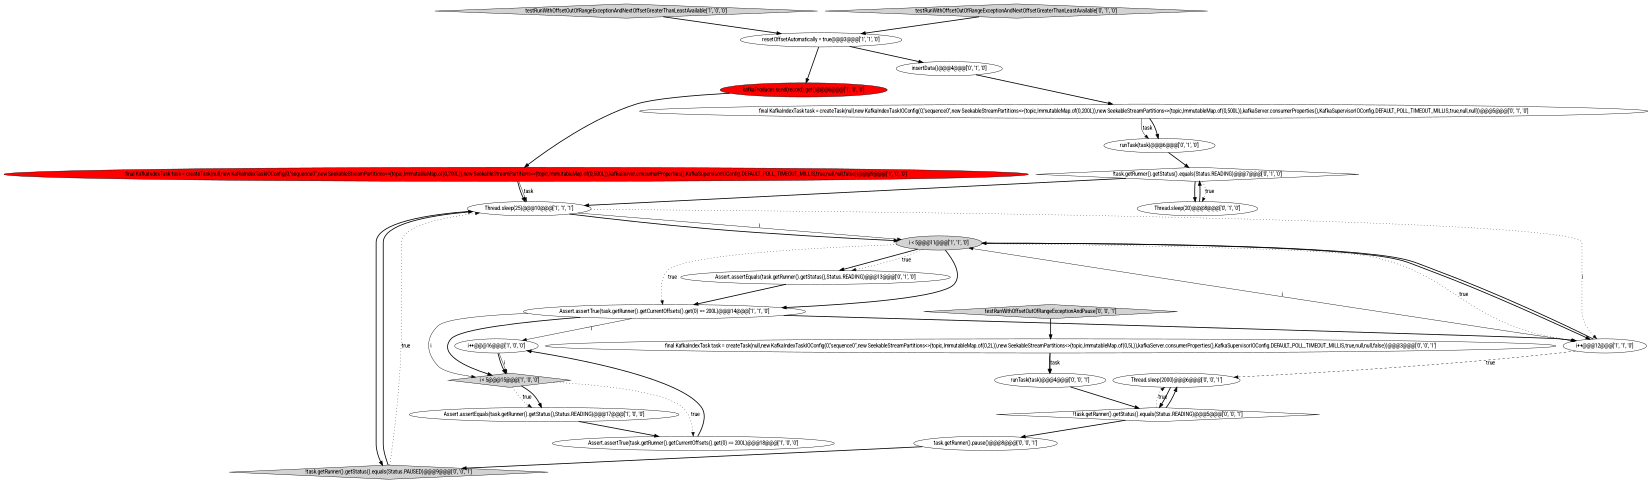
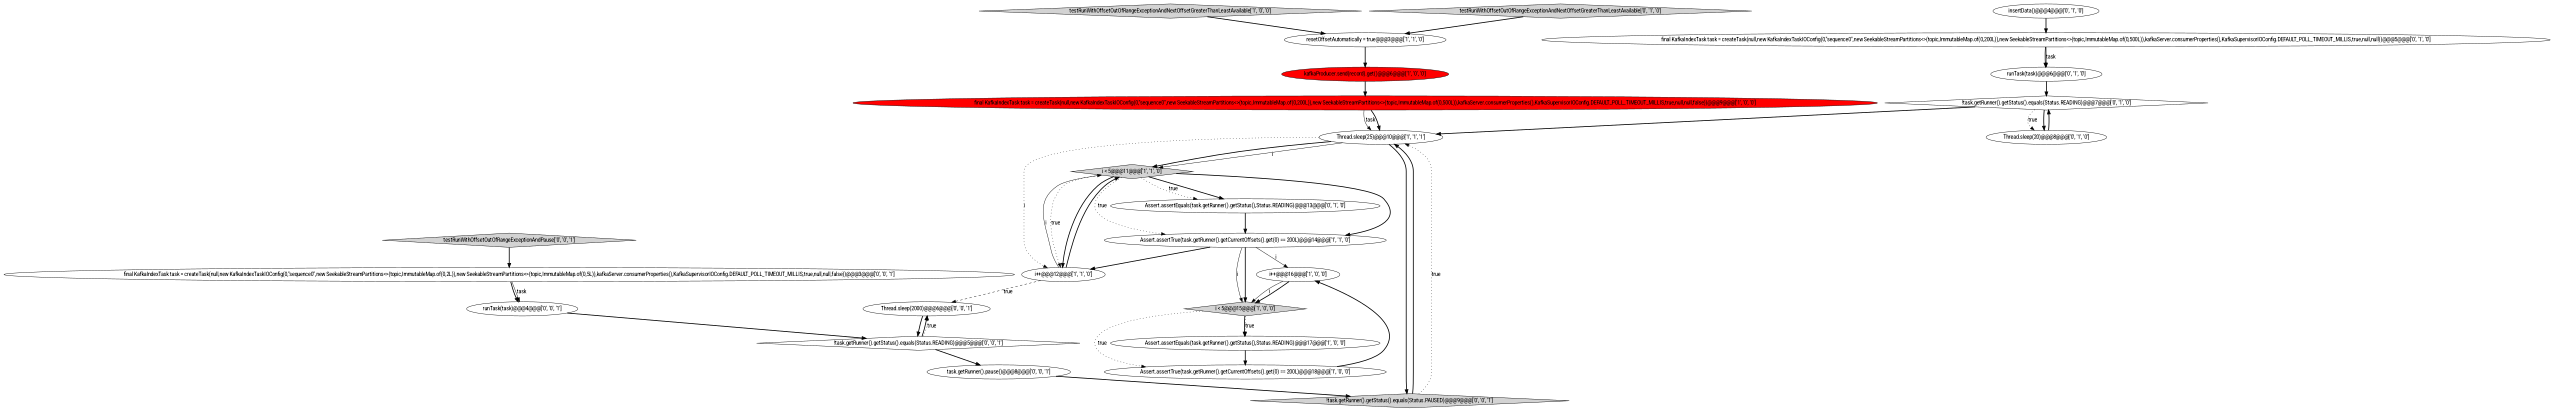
edge "resetOffsetAutomatically = true@@@3@@@['1', '1', '0']" -> "insertData()@@@4@@@['0', '1', '0']": removed
node "i < 5@@@11@@@['1', '1', '0']": shape ellipse -> diamond
